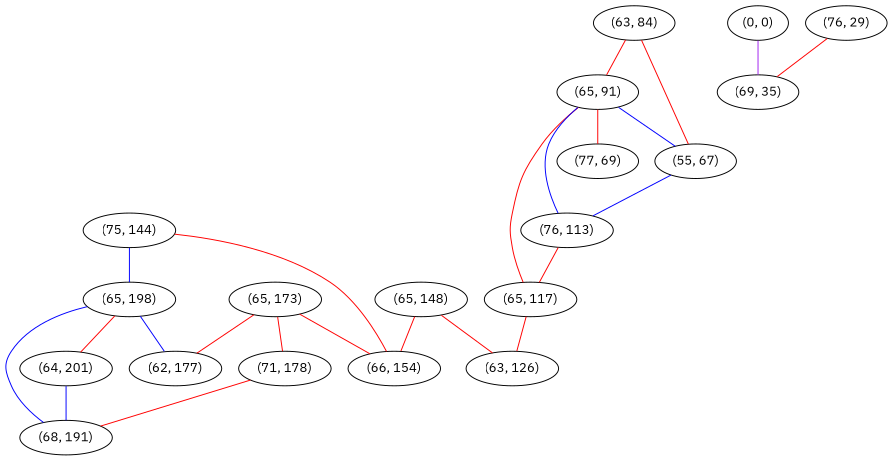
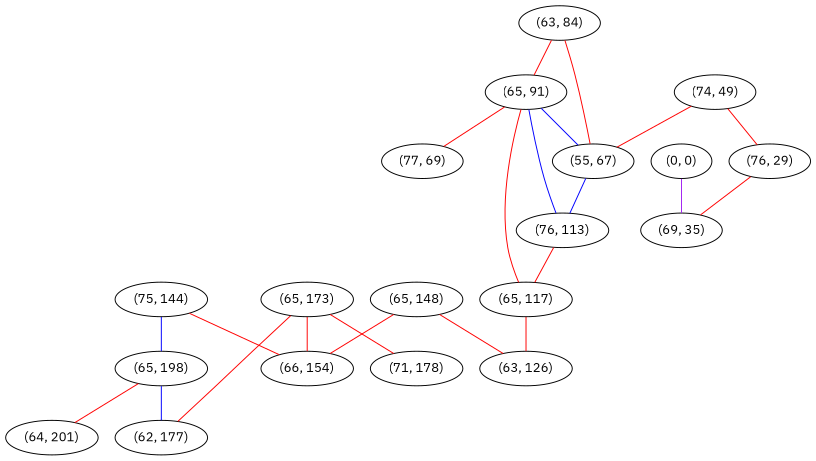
node "(74, 49)": added
node "(68, 191)": removed
